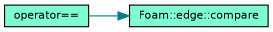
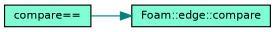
node "operator==": label "operator==" -> "compare=="
